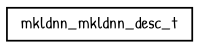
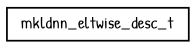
node "mkldnn_mkldnn_desc_t": label "mkldnn_mkldnn_desc_t" -> "mkldnn_eltwise_desc_t"
